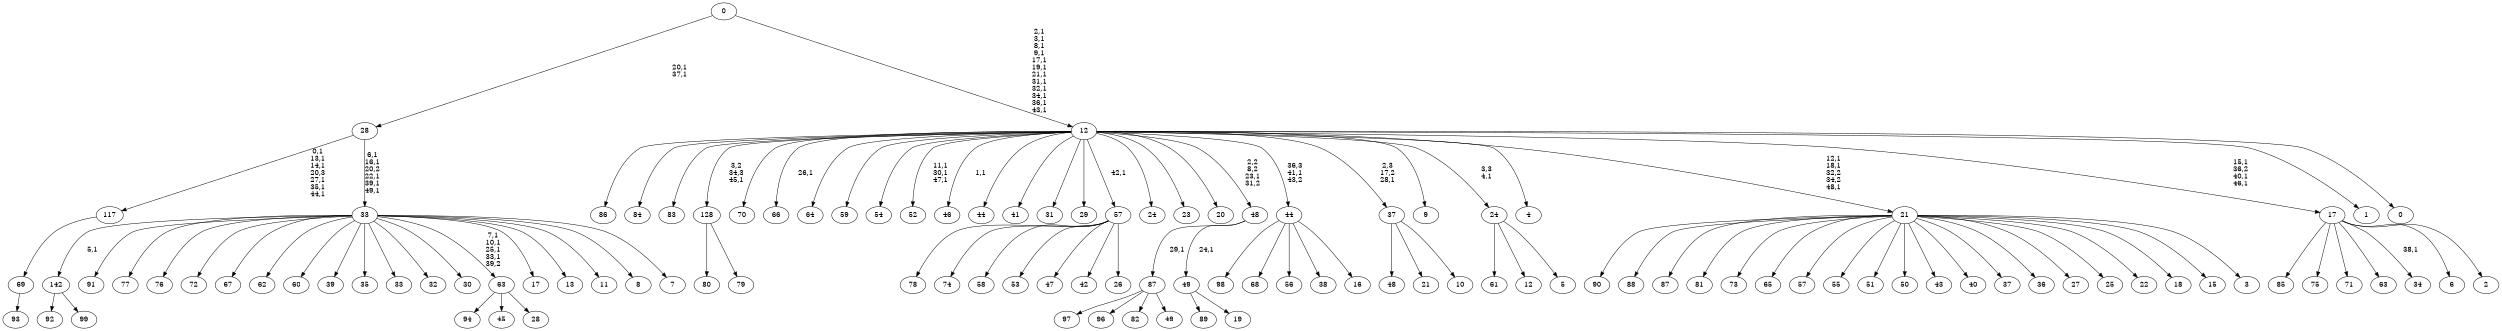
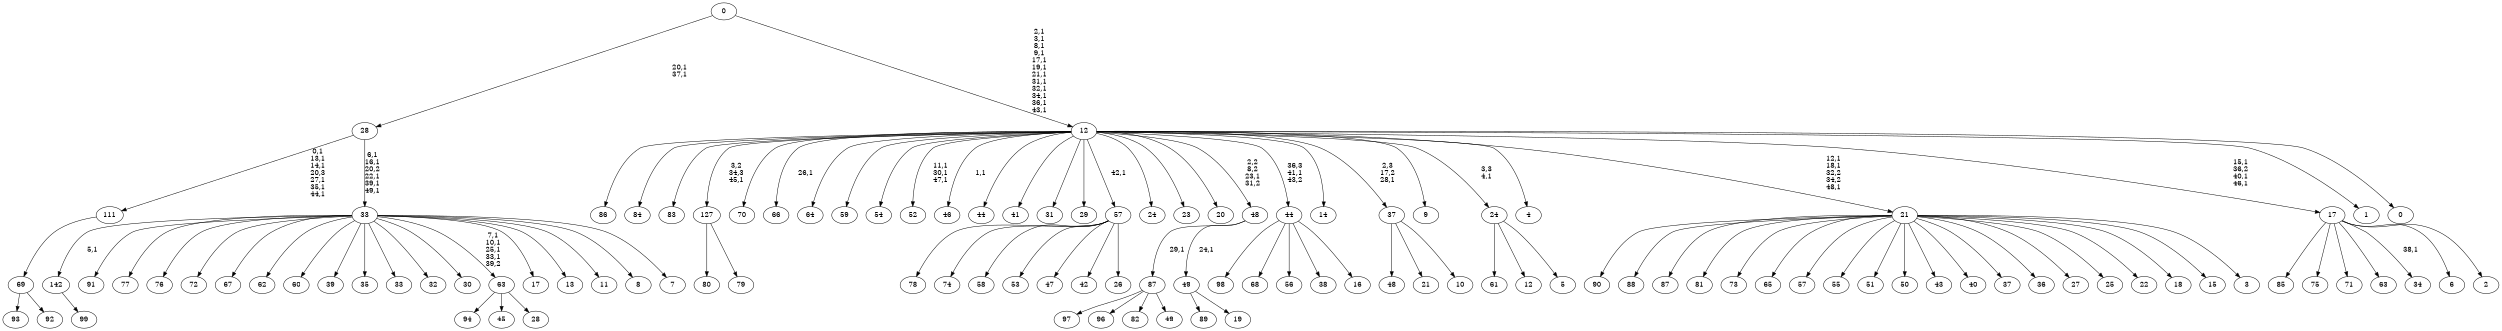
node "117": label "117" -> "111"
node "128": label "128" -> "127"
node "14": added
edge "142" -> "92": now "69" -> "92"
